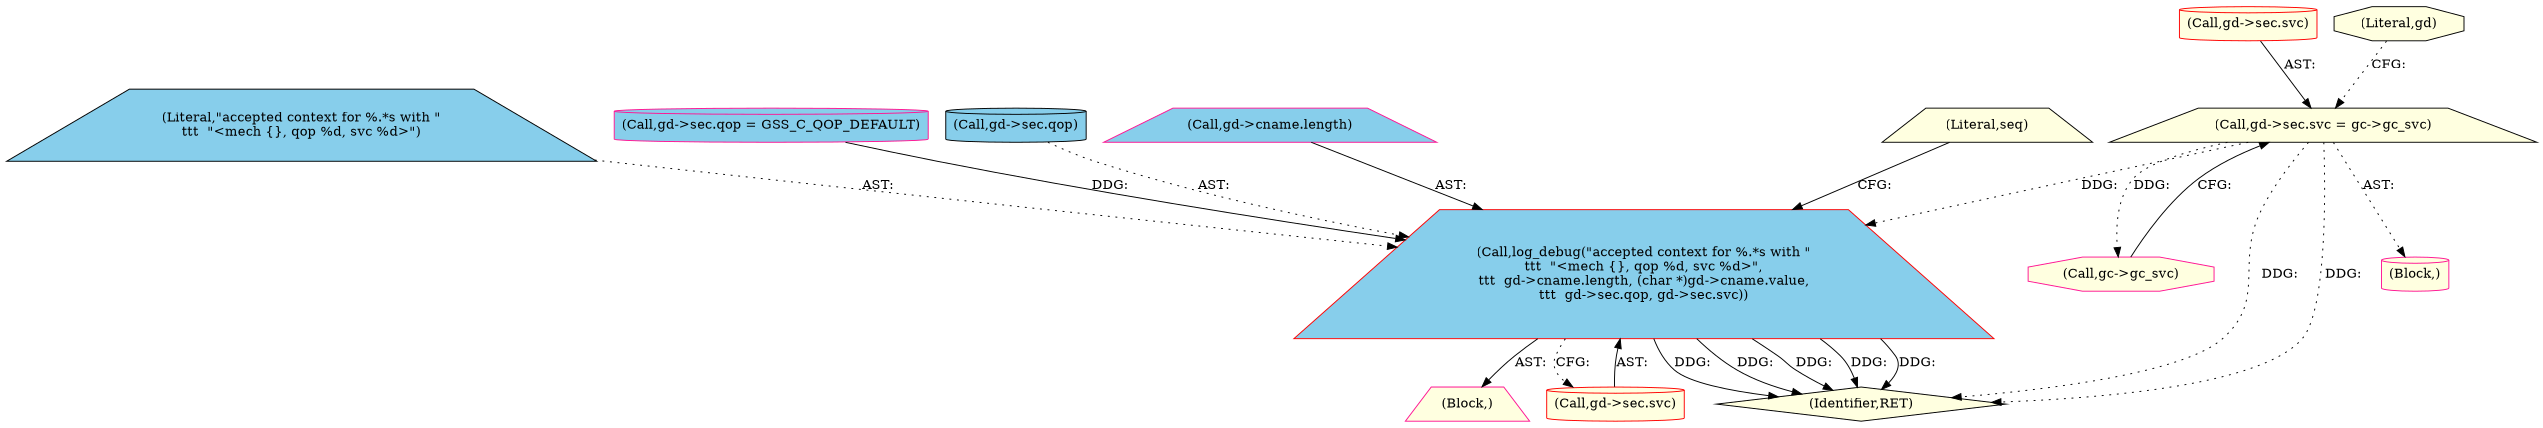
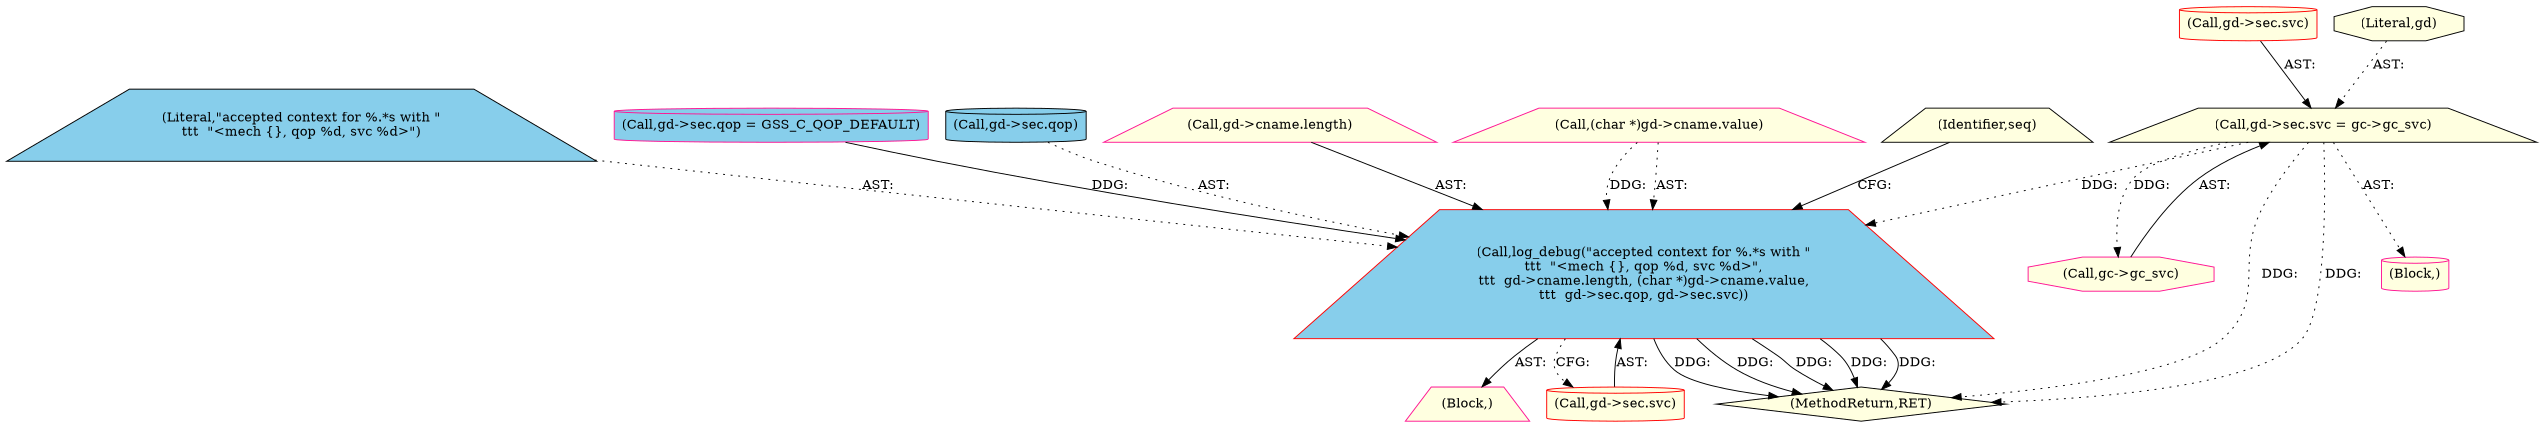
edge "(Literal,gd)" -> "(Call,gd->sec.svc = gc->gc_svc)": label "CFG: " -> "AST: "
node "(Call,gd->cname.length)": fillcolor skyblue -> lightyellow
node "(Call,(char *)gd->cname.value)": added
node "(Literal,seq)": label "(Literal,seq)" -> "(Identifier,seq)"
edge "(Call,gc->gc_svc)" -> "(Call,gd->sec.svc = gc->gc_svc)": label "CFG: " -> "AST: "
node "(Identifier,RET)": label "(Identifier,RET)" -> "(MethodReturn,RET)"
